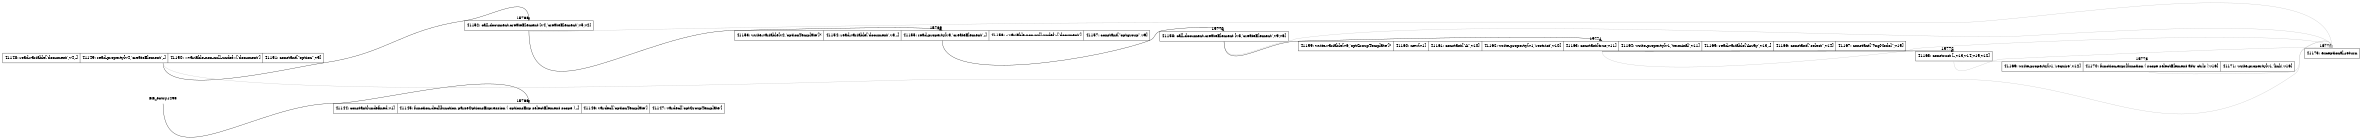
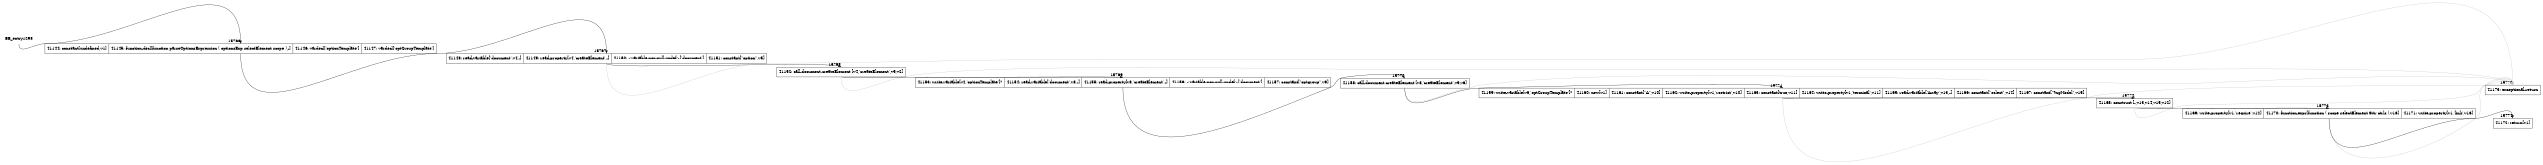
edge "41144: constant[undefined,v1]" -> "41148: read-variable['document',v4,-]": added
edge "41168: construct [-,v13,v14,v15,v12]" -> "41169: write-property[v1,'require',v12]": color gray -> black
node "41172: return[v1]": added
